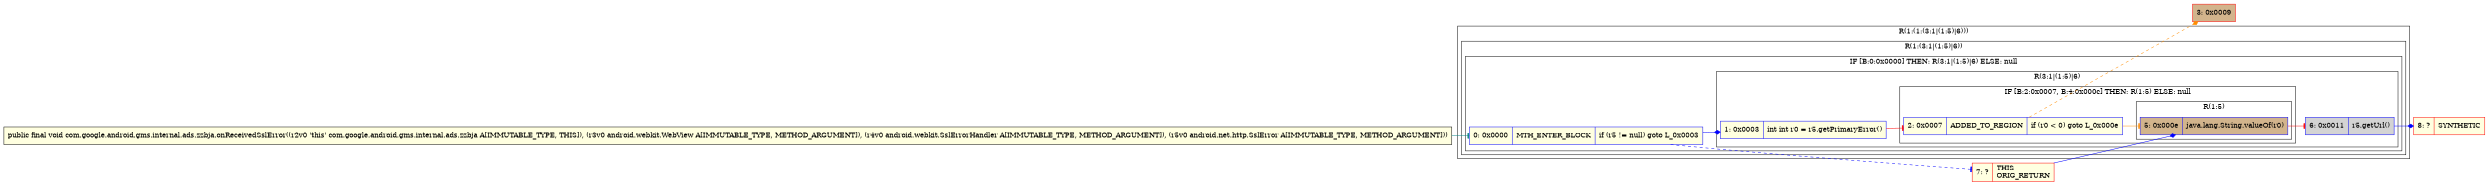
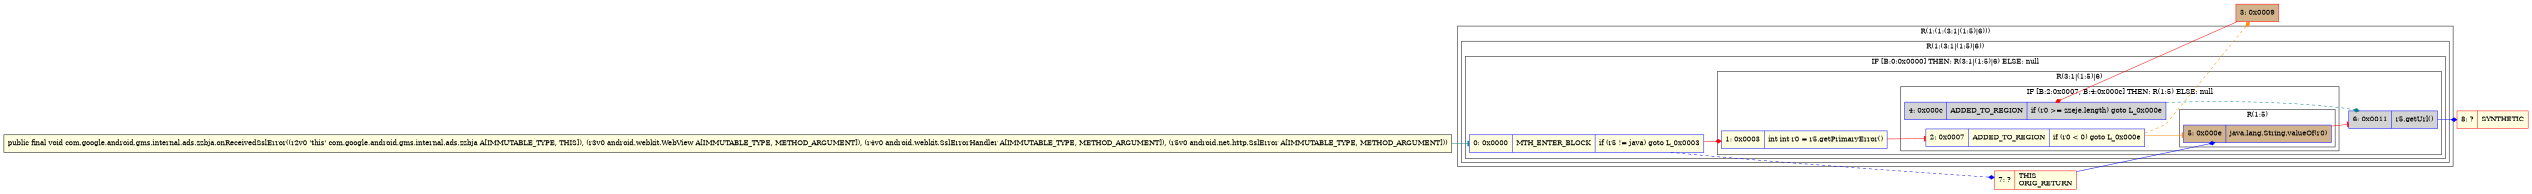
node "4: 0x000c": added
edge "0: 0x0000" -> "1: 0x0003": color blue -> red
node "0: 0x0000": text "if (r5 != null) goto L_0x0003" -> "if (r5 != java) goto L_0x0003"
edge "0: 0x0000" -> "7: ?": arrowhead tee -> diamond
